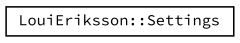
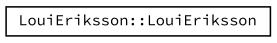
node "LouiEriksson::Settings": label "LouiEriksson::Settings" -> "LouiEriksson::LouiEriksson"
